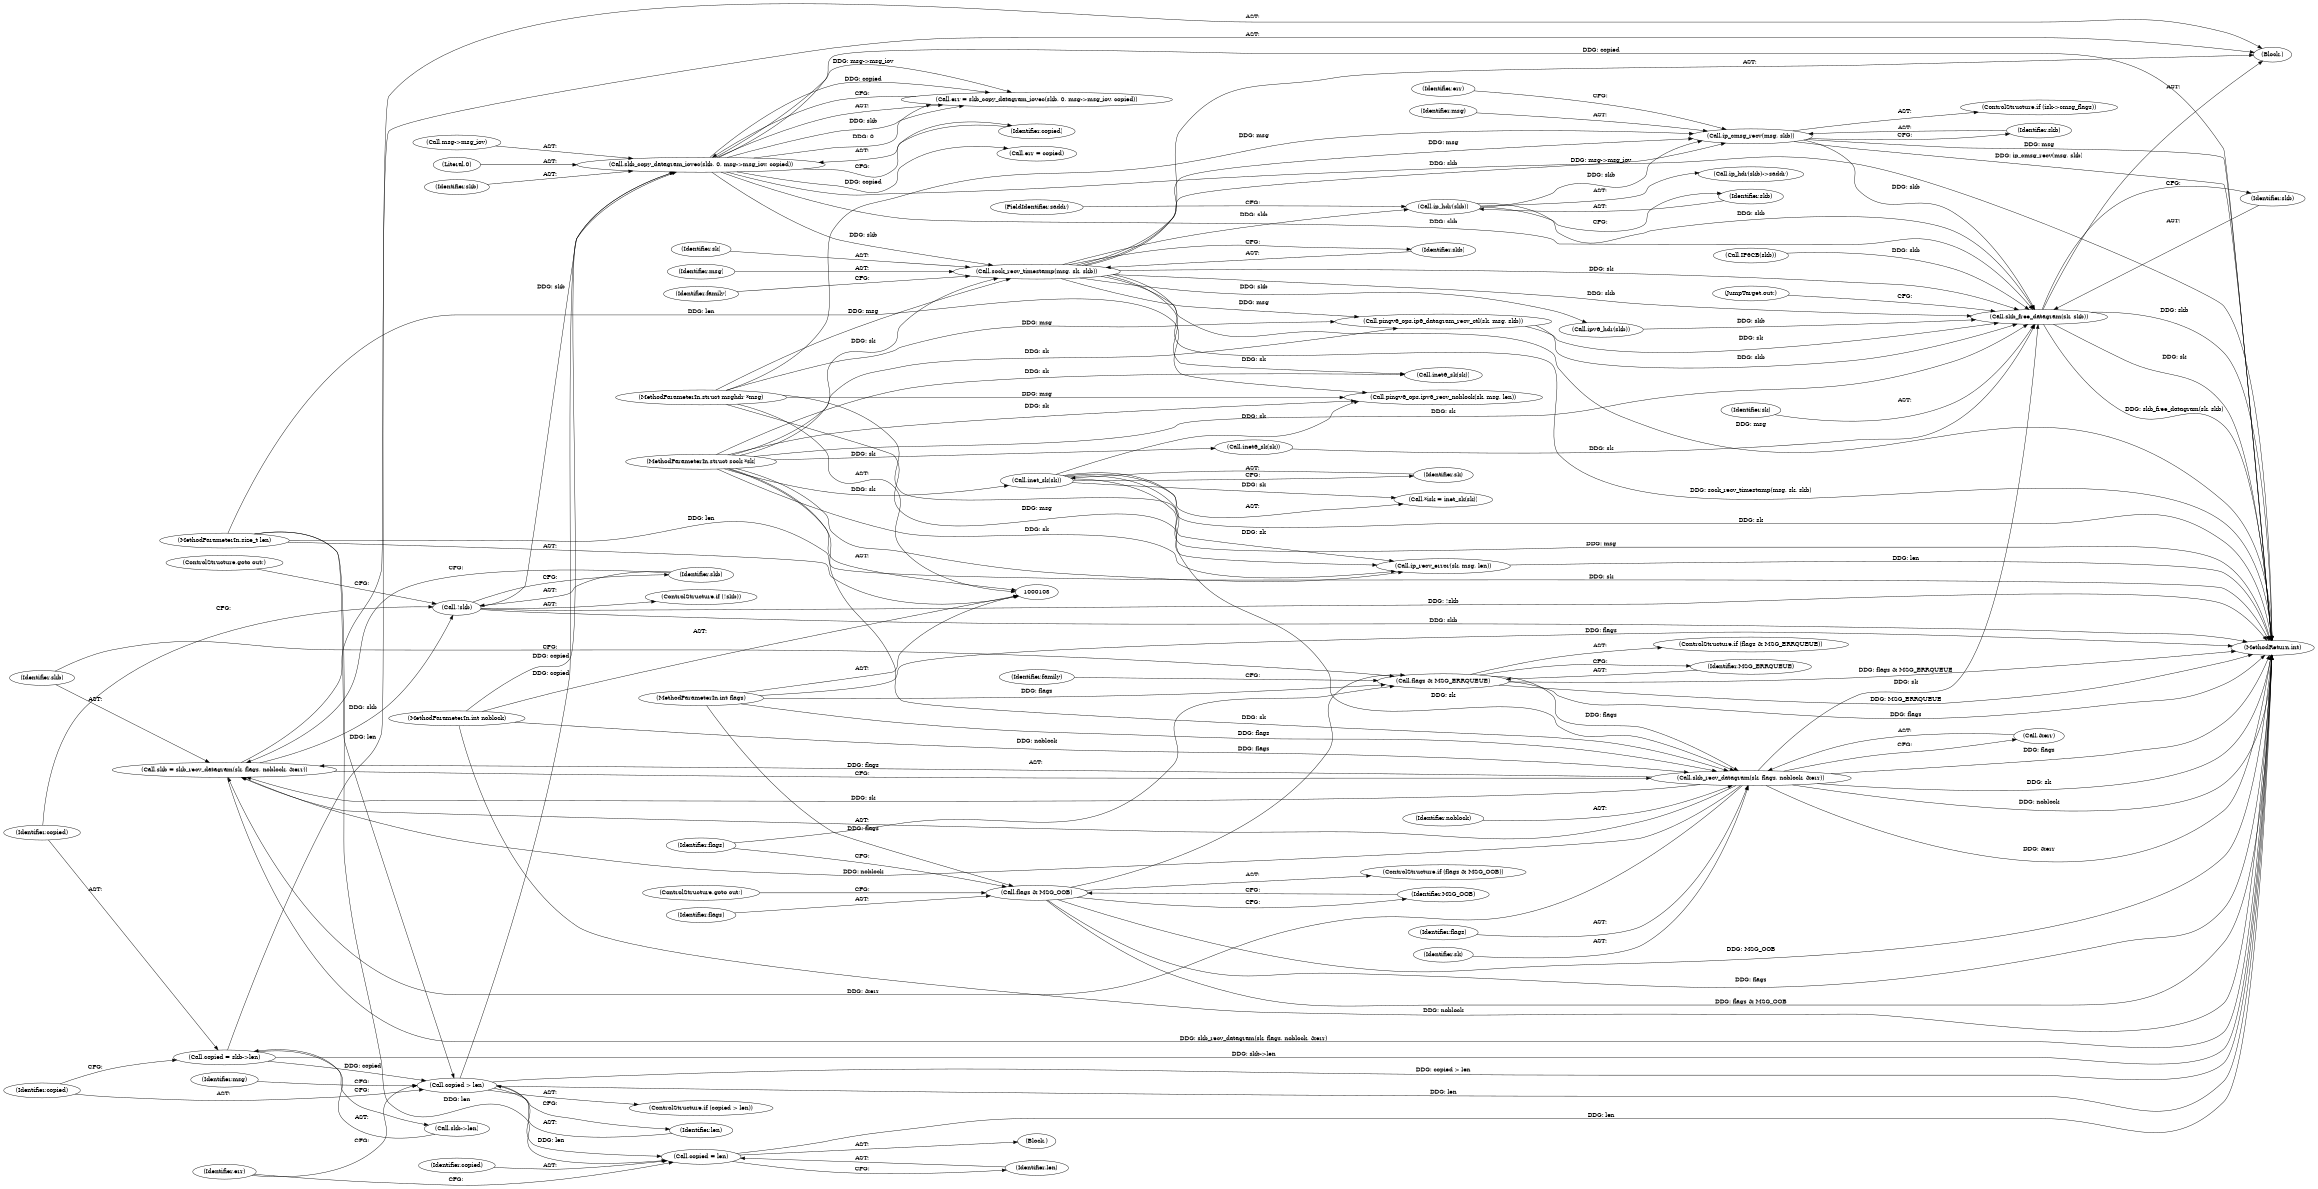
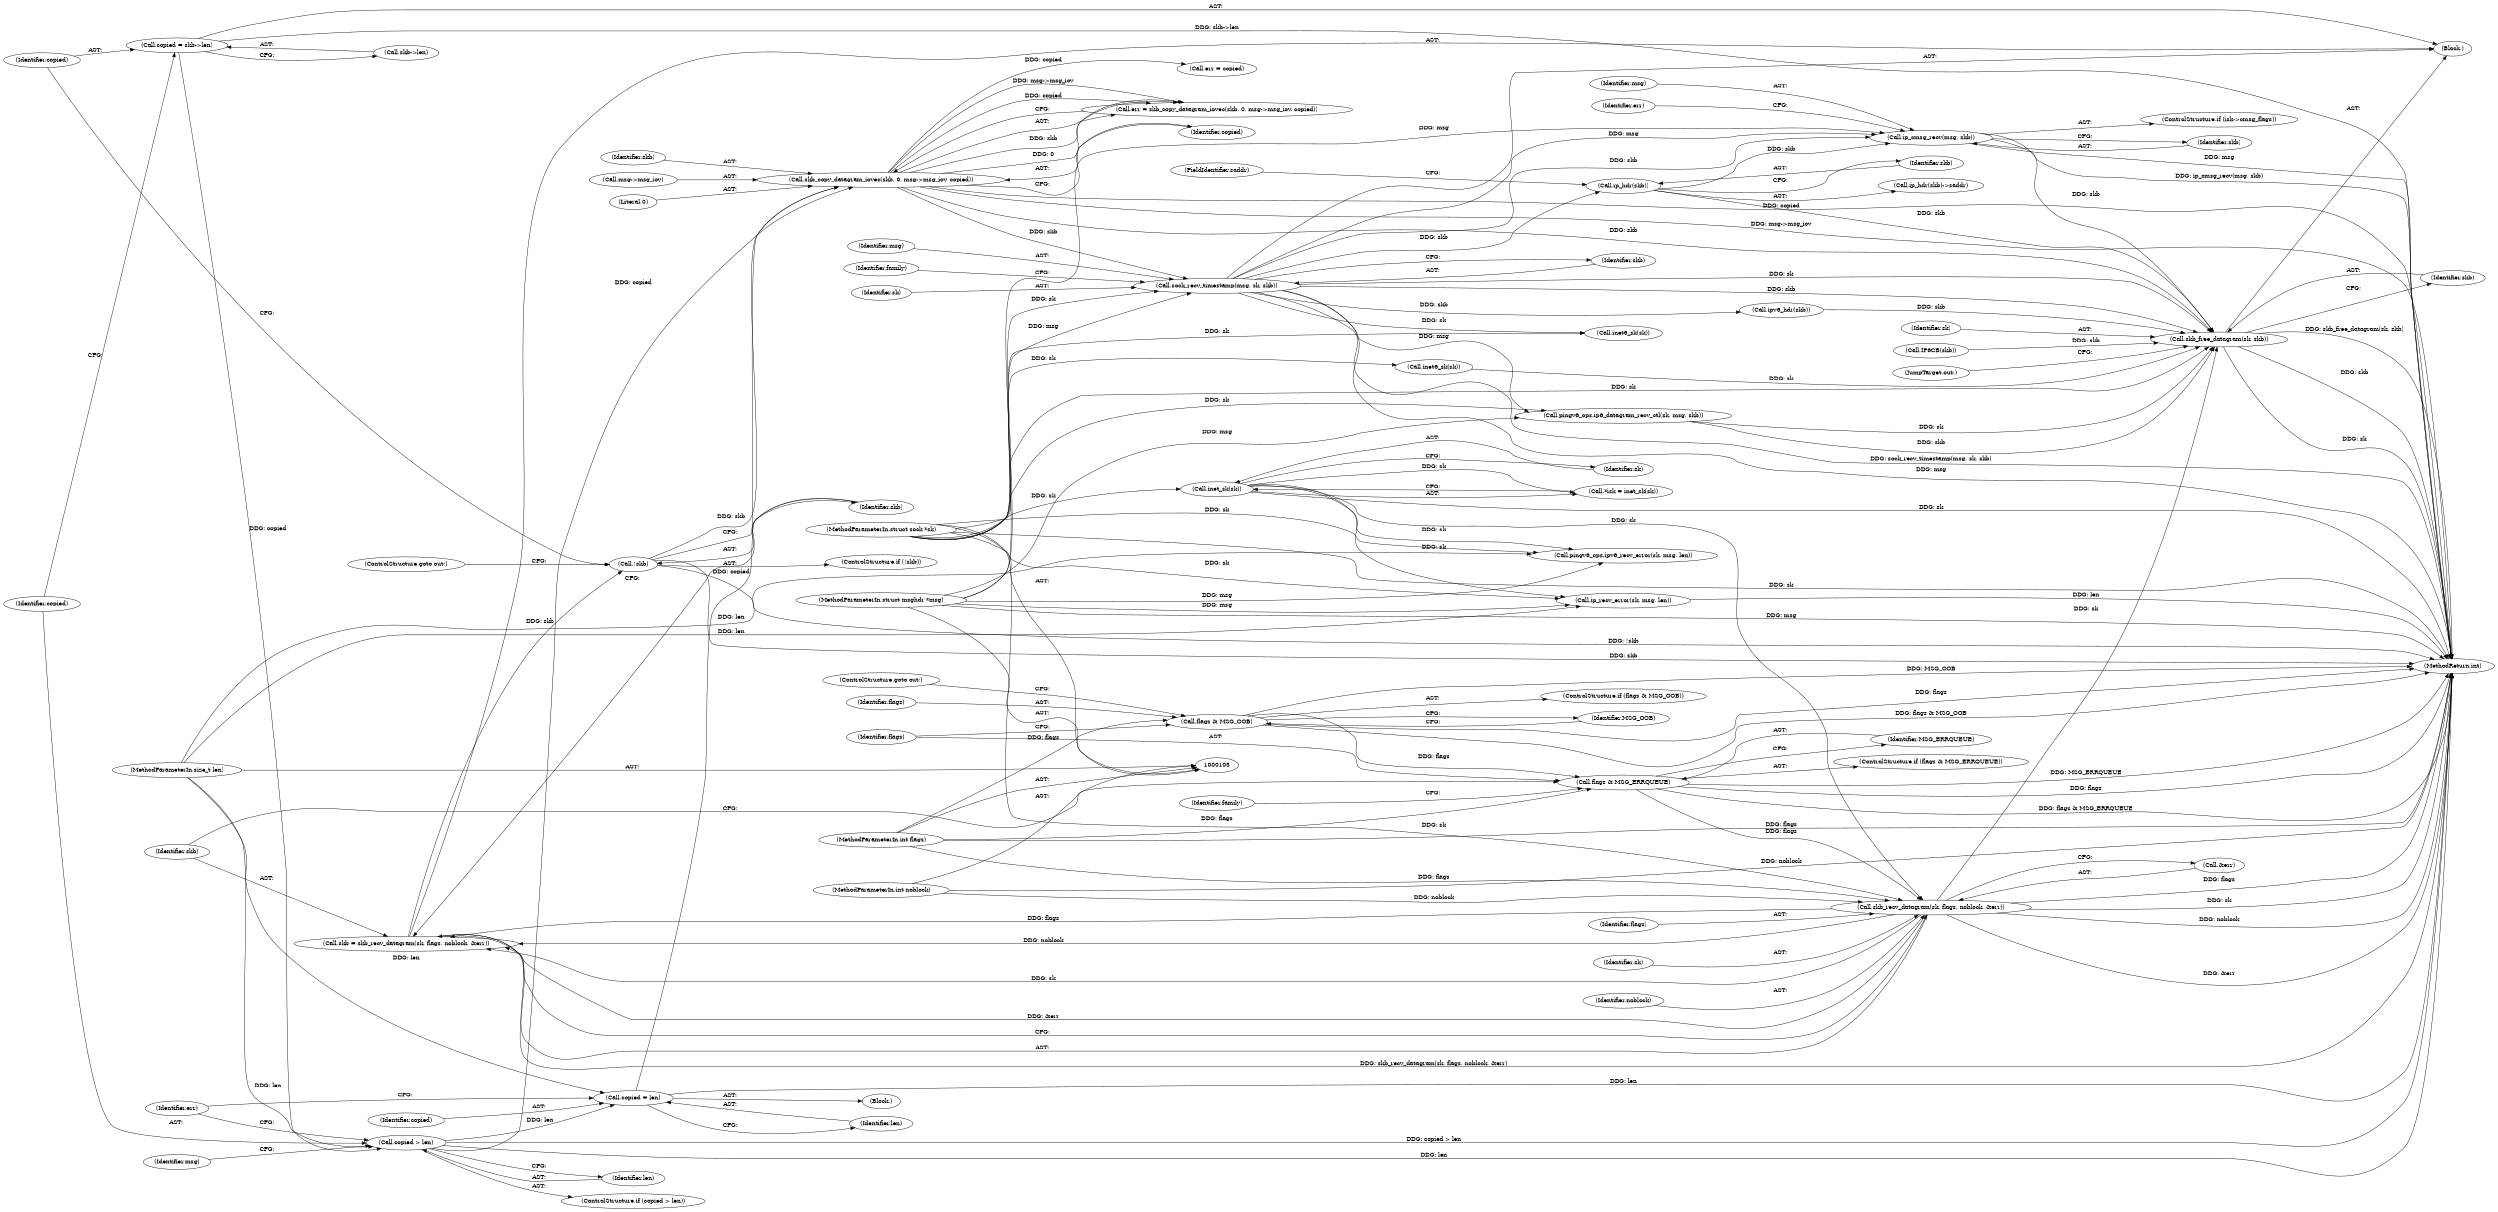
node "(Call,pingv6_ops.ipv6_recv_noblock(sk, msg, len))": label "(Call,pingv6_ops.ipv6_recv_noblock(sk, msg, len))" -> "(Call,pingv6_ops.ipv6_recv_error(sk, msg, len))"
edge "(MethodParameterIn,int noblock)" -> "(Call,skb_copy_datagram_iovec(skb, 0, msg->msg_iov, copied))": now "(Call,copied = len)" -> "(Call,skb_copy_datagram_iovec(skb, 0, msg->msg_iov, copied))"
edge "(Call,*isk = inet_sk(sk))" -> "(Call,inet_sk(sk))": added, label "CFG:"
